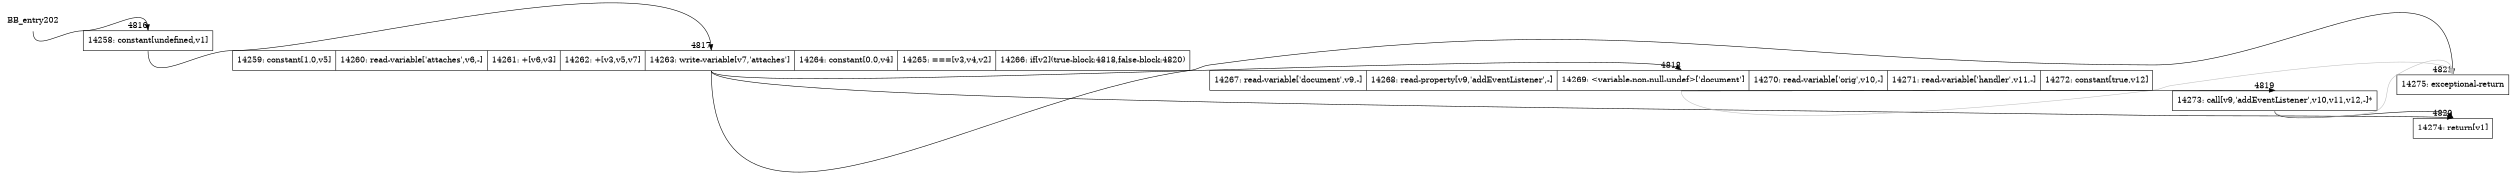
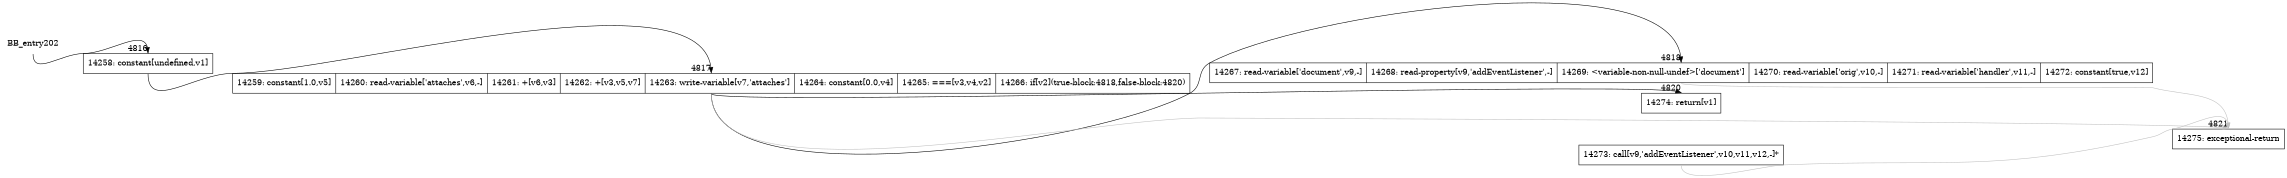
edge "14259: constant[1.0,v5]" -> "14275: exceptional-return": color black -> gray
edge "14267: read-variable['document',v9,-]" -> "14273: call[v9,'addEventListener',v10,v11,v12,-]*": removed
edge "14273: call[v9,'addEventListener',v10,v11,v12,-]*" -> "14274: return[v1]": removed
